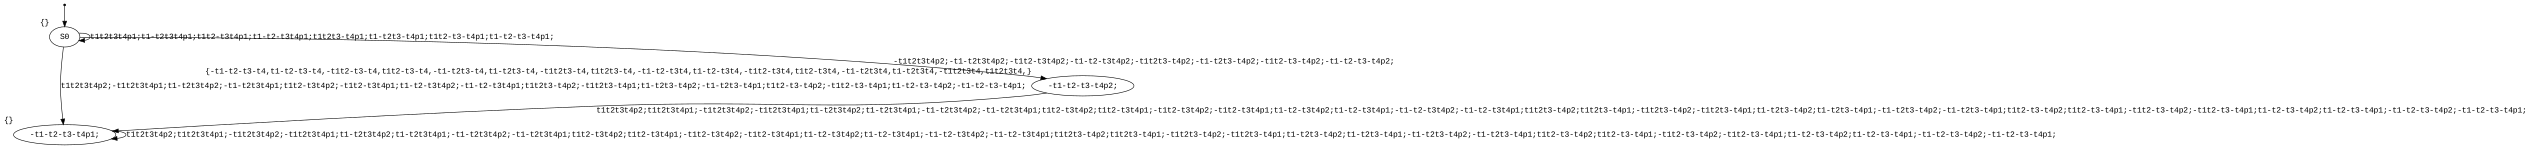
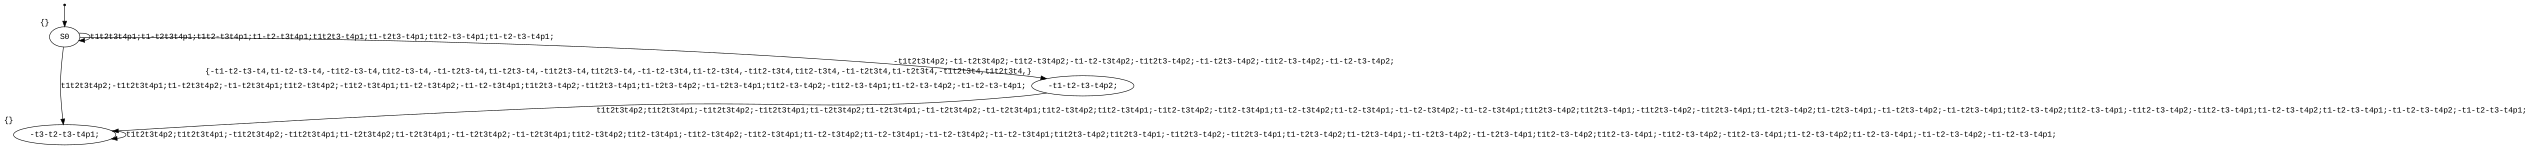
node "-t1-t2-t3-t4p1; {}": label "-t1-t2-t3-t4p1; {}" -> "-t3-t2-t3-t4p1; {}"
